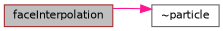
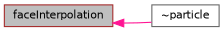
edge "faceInterpolation" -> "~particle": reversed
